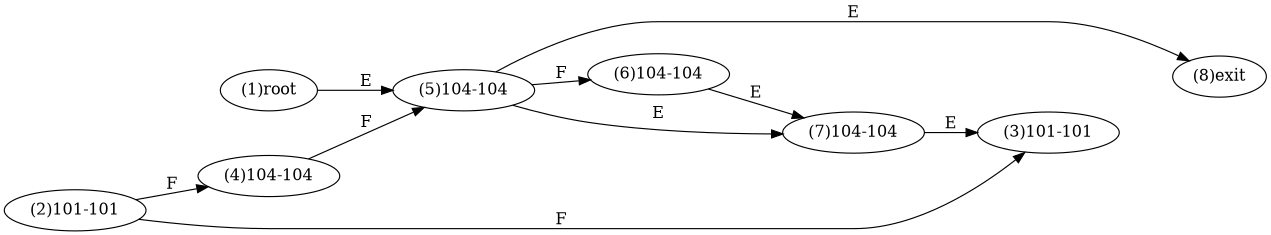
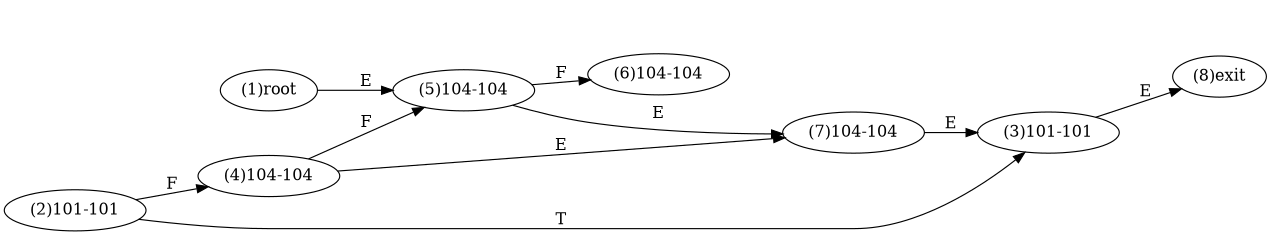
edge "(5)104-104" -> "(8)exit": now "(3)101-101" -> "(8)exit"
edge "(6)104-104" -> "(7)104-104": now "(4)104-104" -> "(7)104-104"
edge "(2)101-101" -> "(3)101-101": label "F" -> "T"
